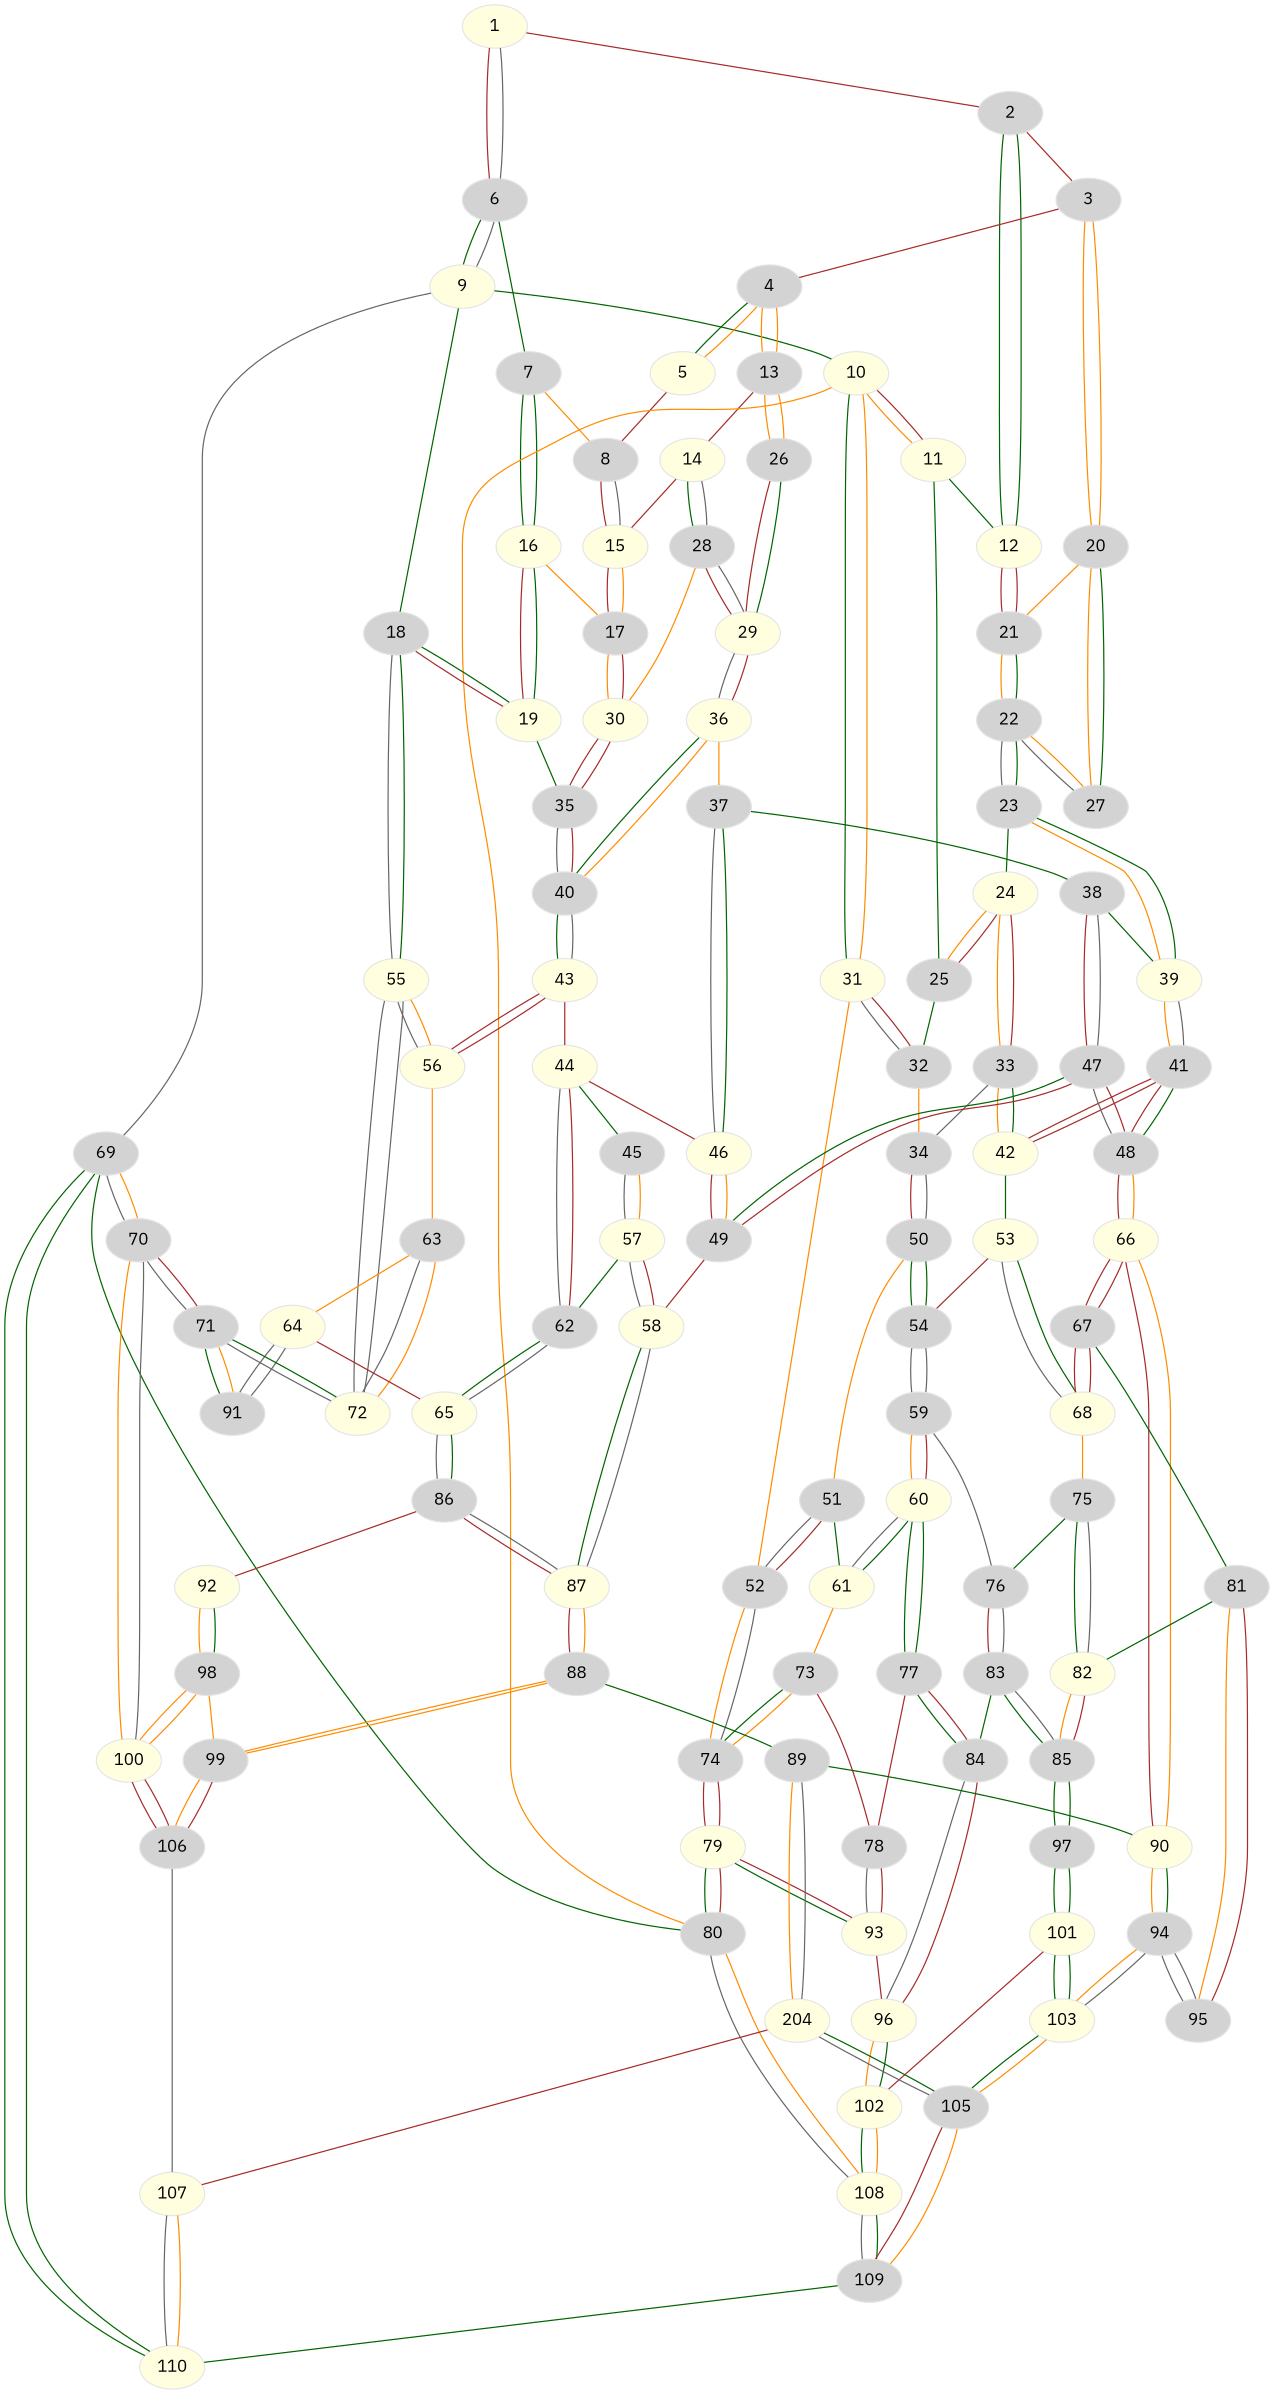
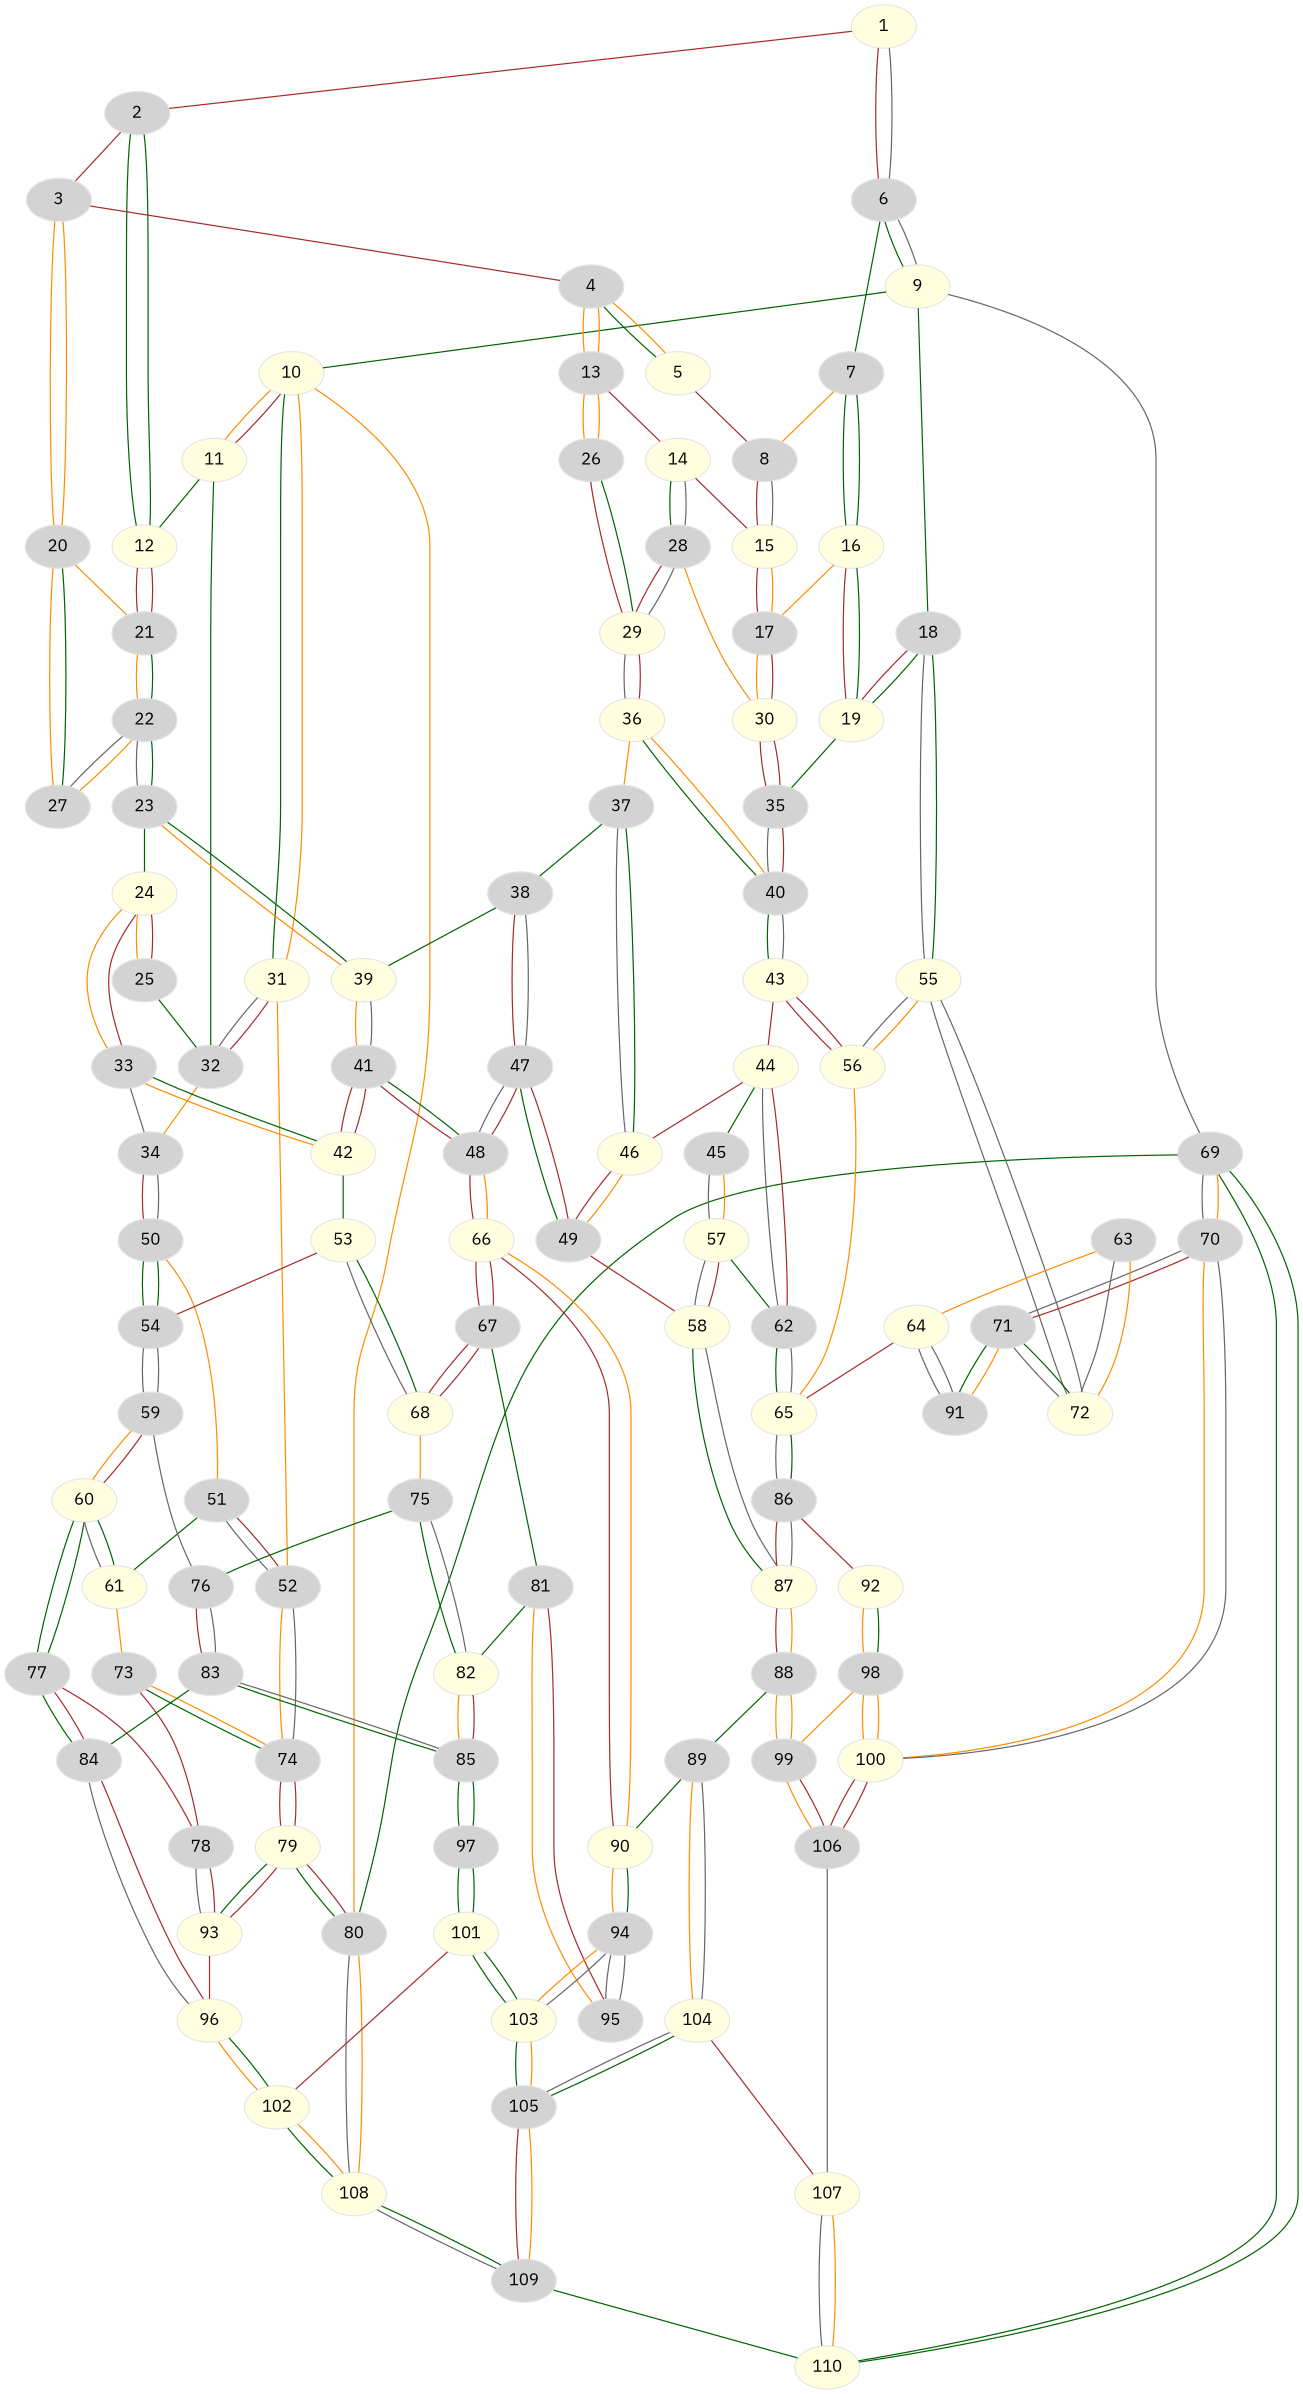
edge "11" -- "25": now "11" -- "32"
edge "56" -- "63": now "56" -- "65"
node "204": label "204" -> "104"
